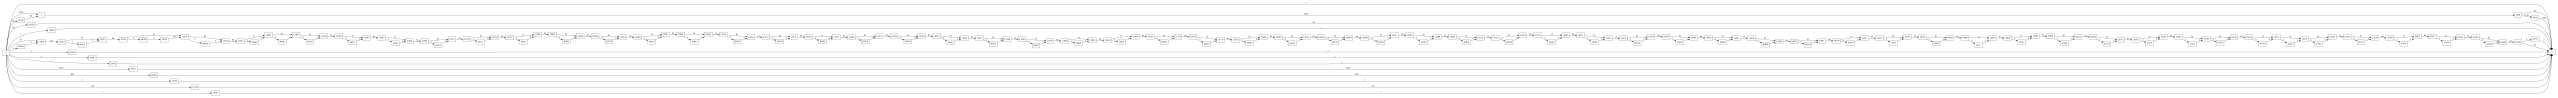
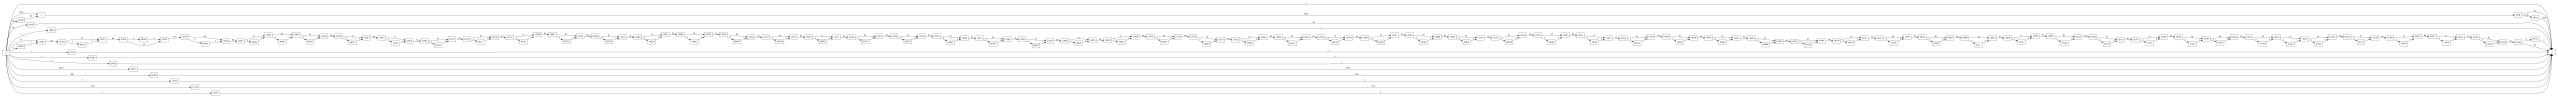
edge "12215" -> "12326": now "12215" -> "12236"
